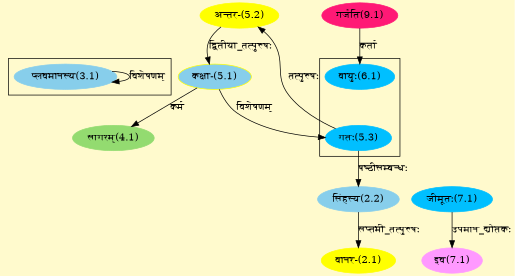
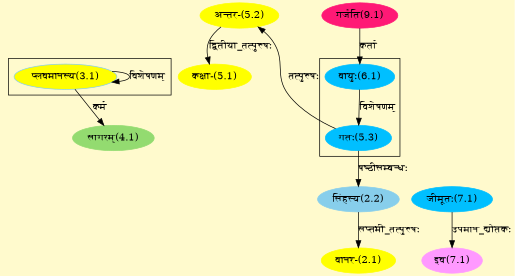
node "प्लवमानस्य(3.1)": fillcolor #87ceeb -> #ffff00
node "कक्षा-(5.1)": fillcolor #87ceeb -> #ffff00
edge "कक्षा-(5.1)" -> "सागरम्(4.1)": now "प्लवमानस्य(3.1)" -> "सागरम्(4.1)"
edge "कक्षा-(5.1)" -> "गतः(5.3)": now "वायुः(6.1)" -> "गतः(5.3)"
